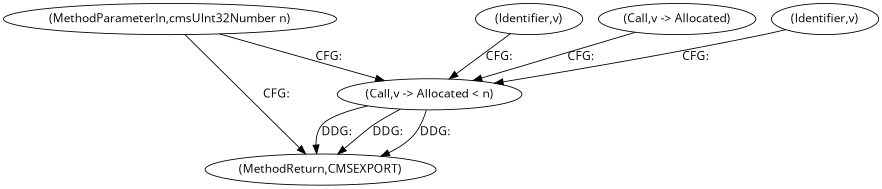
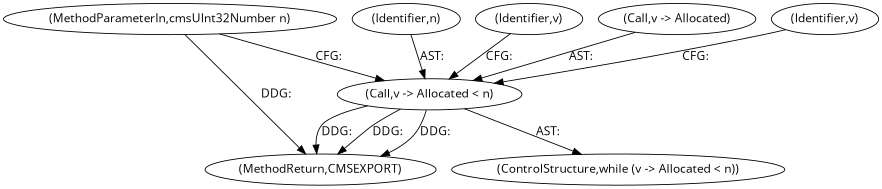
node "(Identifier,n)": added
edge "(Call,v -> Allocated)" -> "(Call,v -> Allocated < n)": label "CFG: " -> "AST: "
edge "(MethodParameterIn,cmsUInt32Number n)" -> "(MethodReturn,CMSEXPORT)": label "CFG: " -> "DDG: "
node "(ControlStructure,while (v -> Allocated < n))": added
